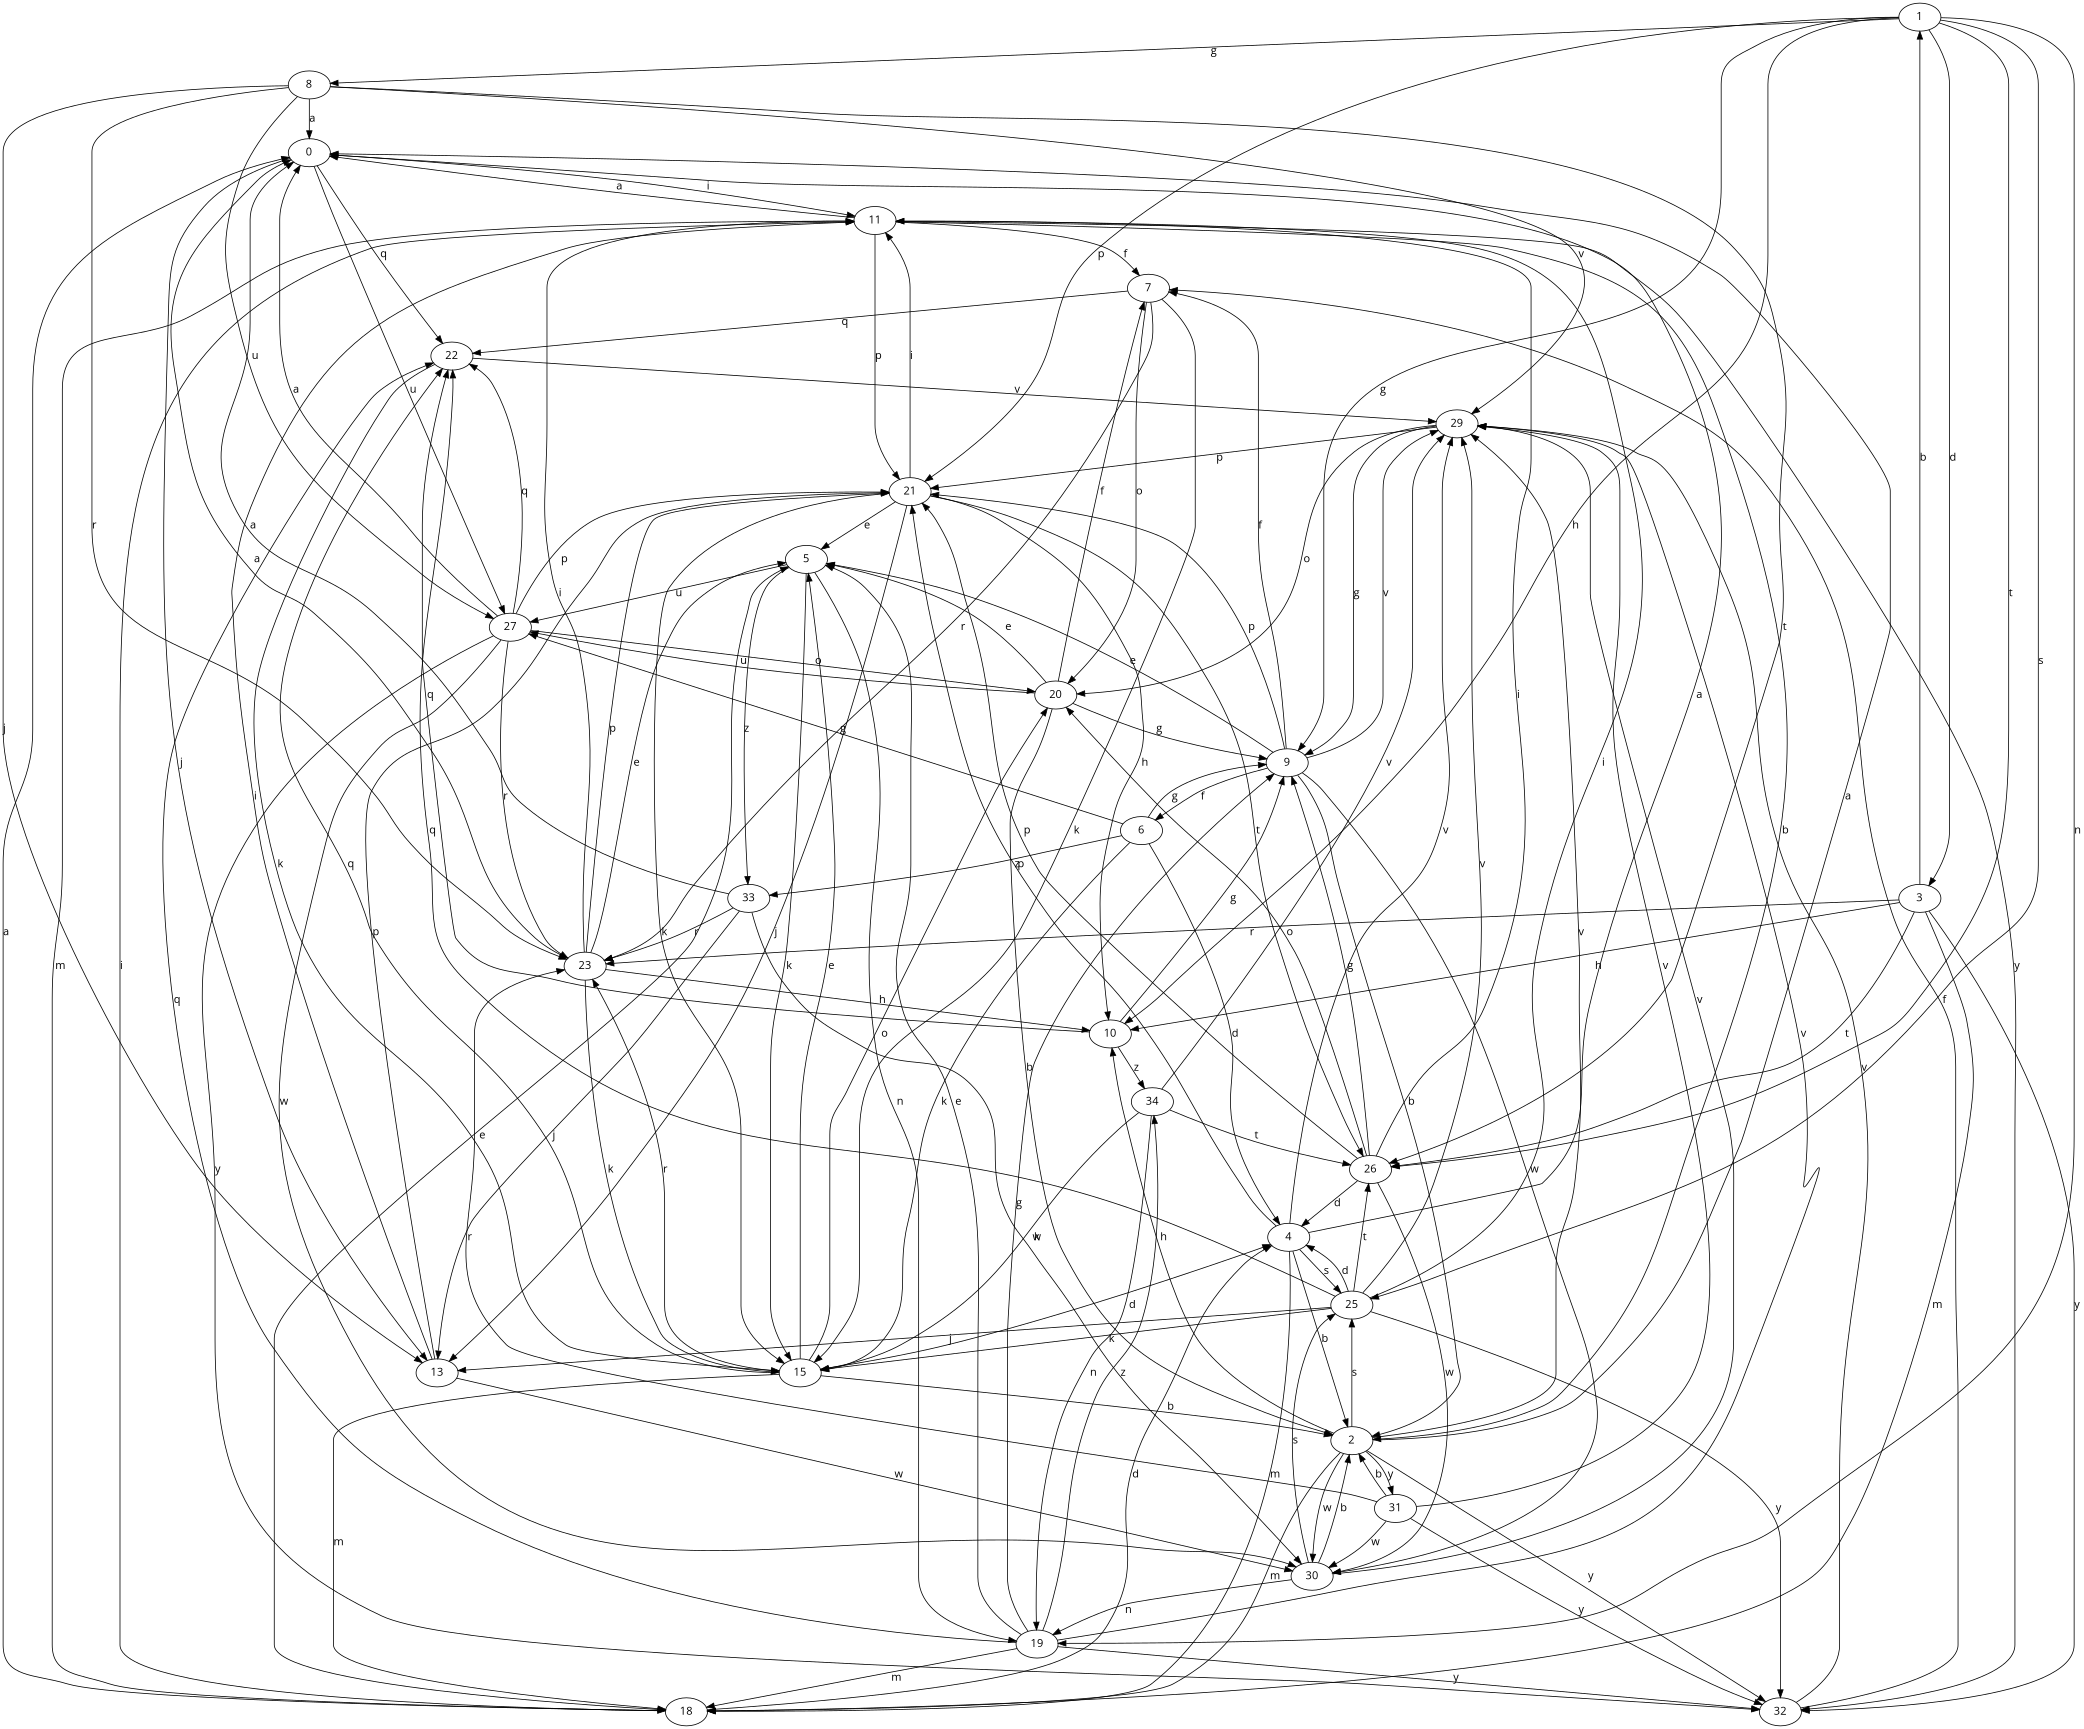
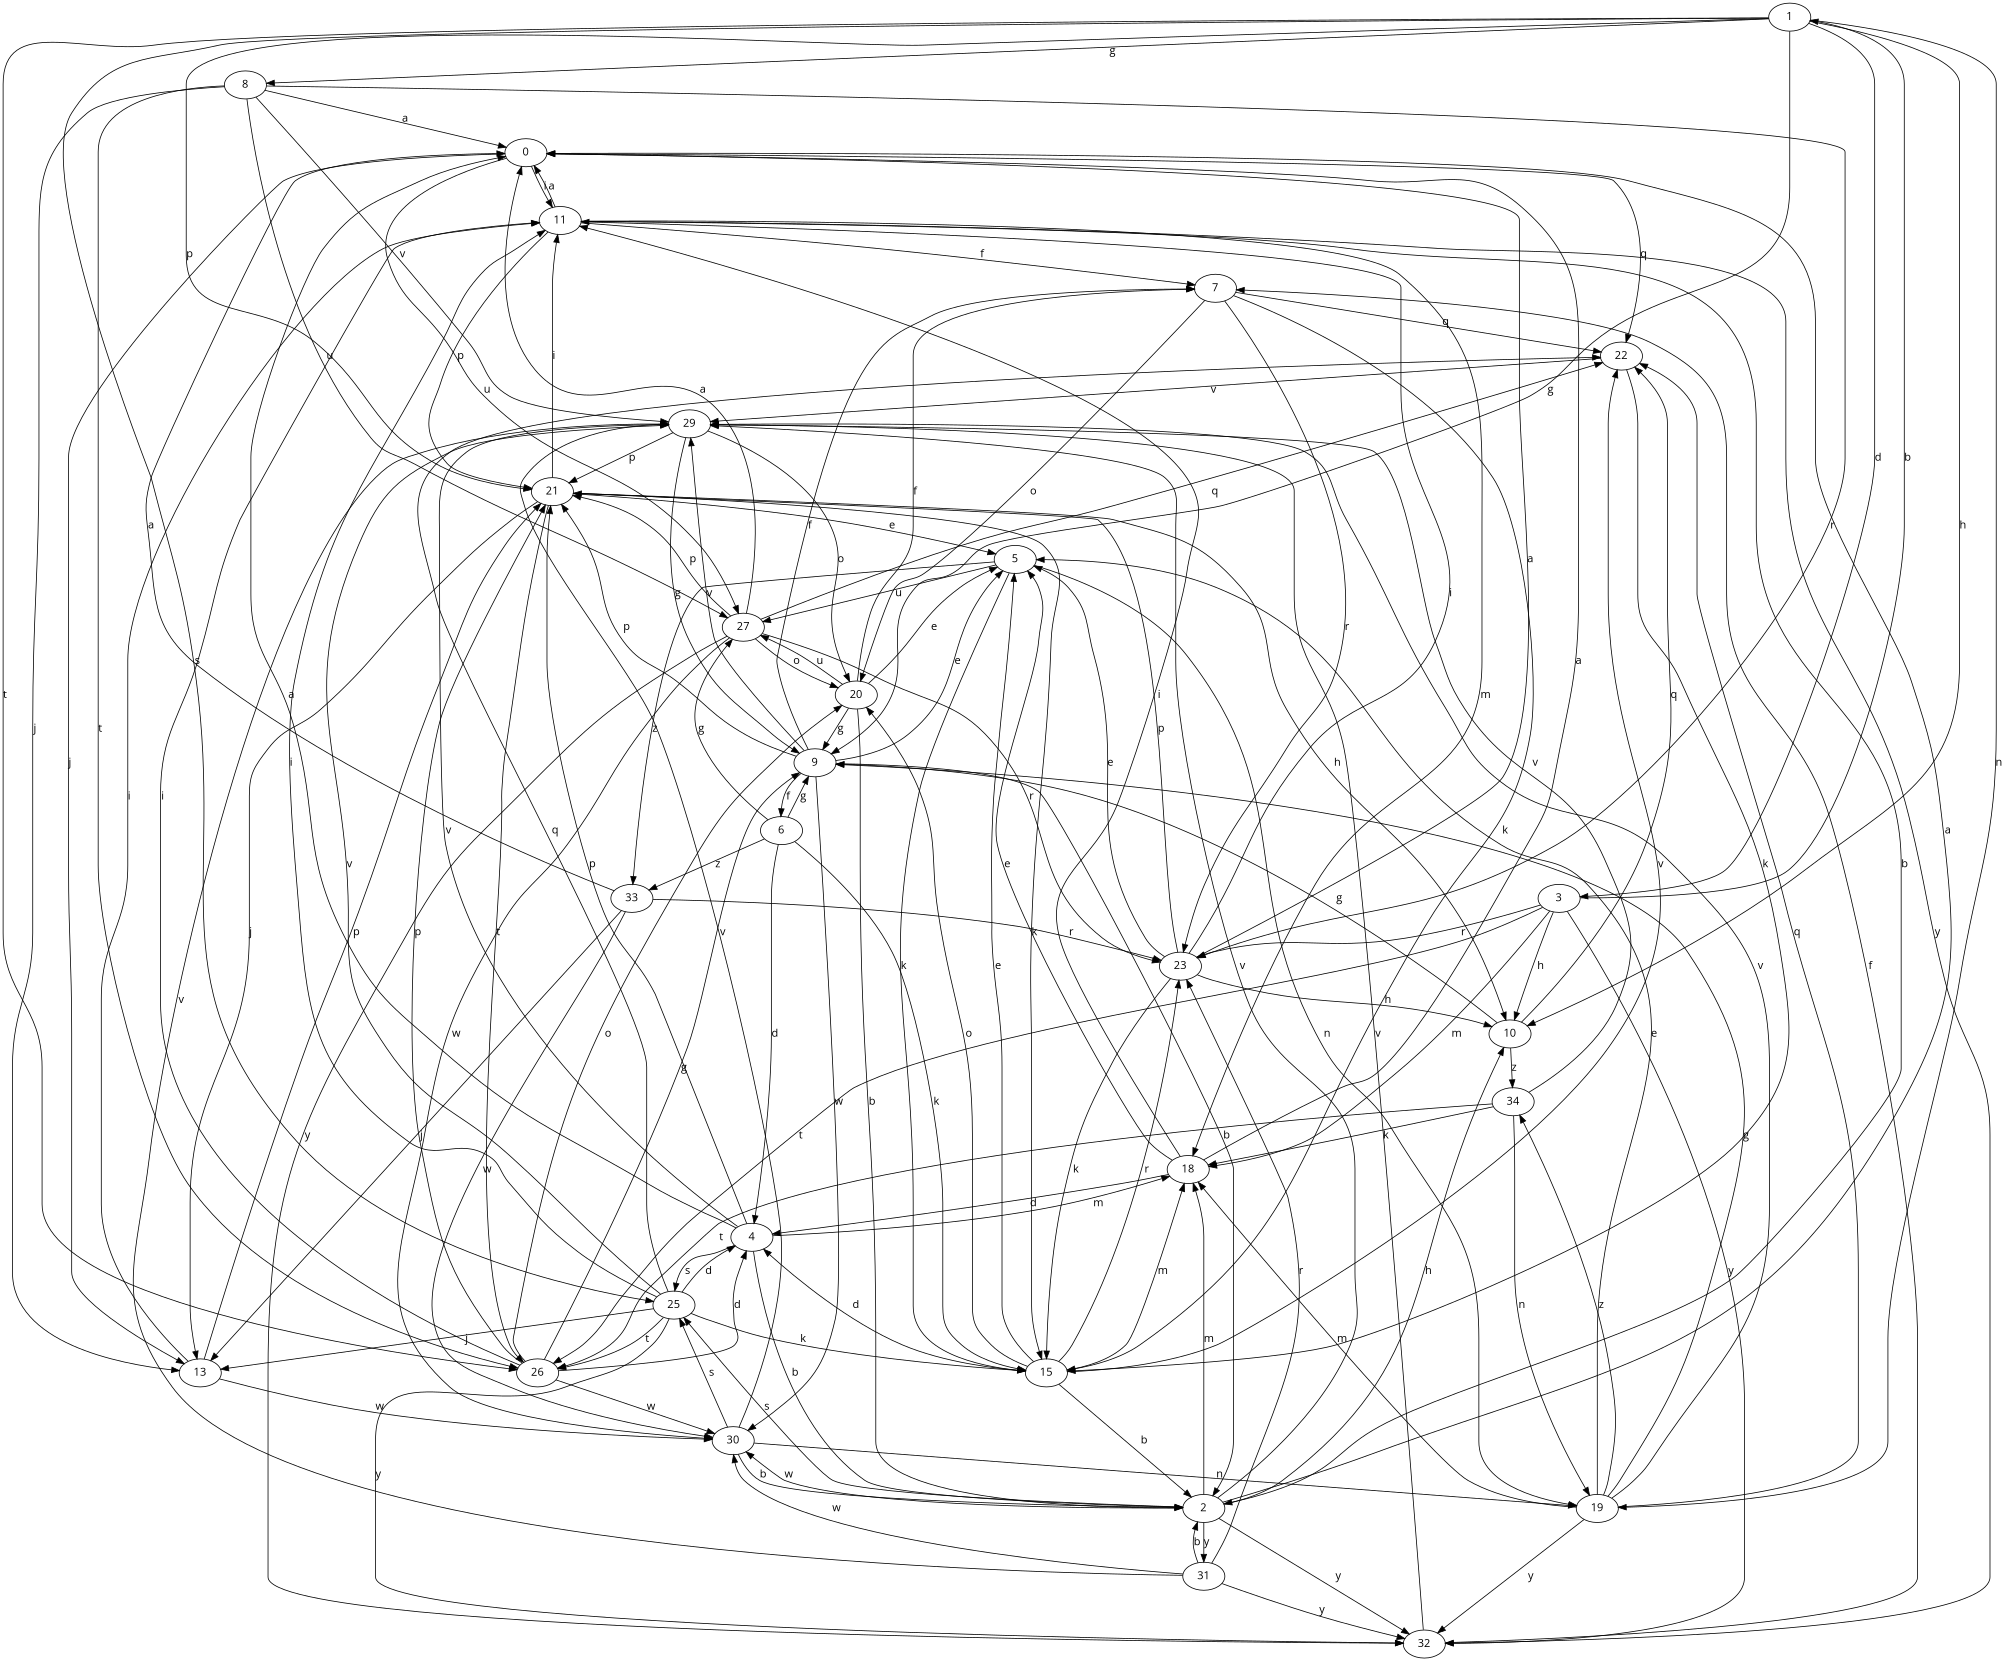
edge "15" -> "22": label "q" -> "v"
edge "34" -> "15": now "34" -> "18"
